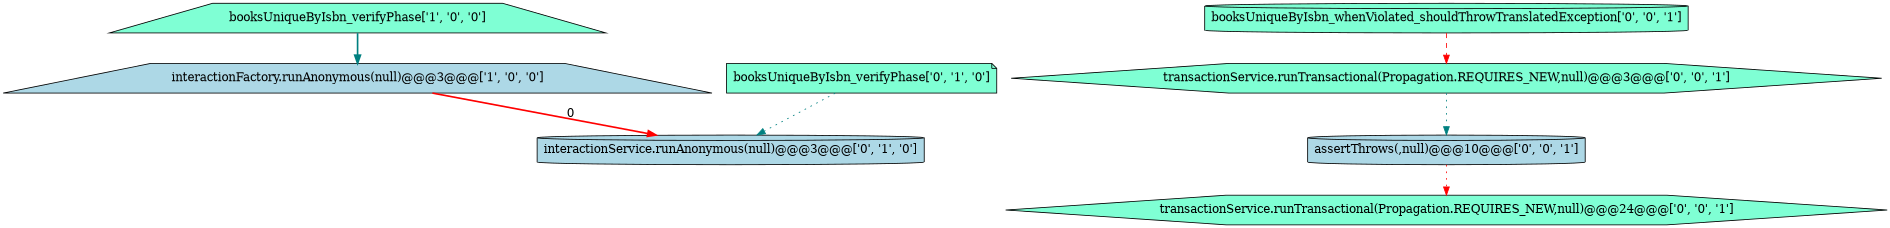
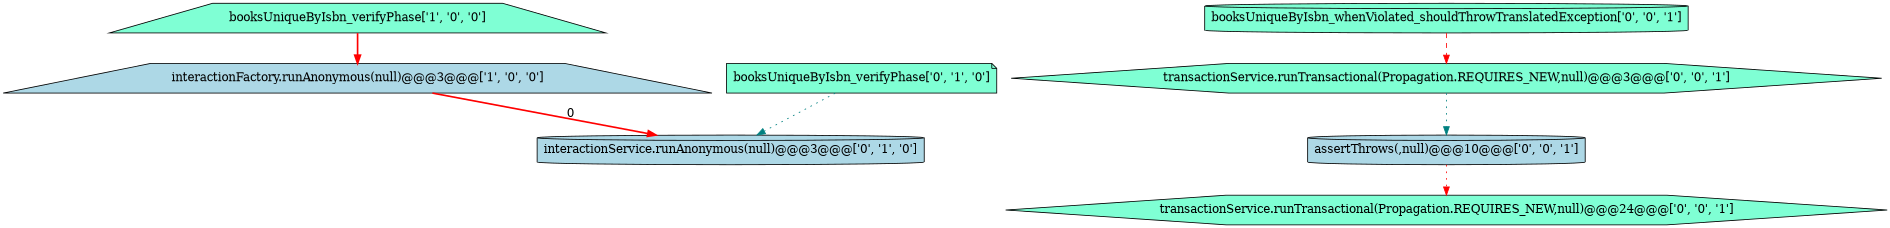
edge "booksUniqueByIsbn_verifyPhase['1', '0', '0']" -> "interactionFactory.runAnonymous(null)@@@3@@@['1', '0', '0']": color teal -> red
